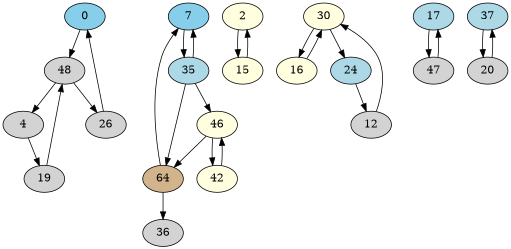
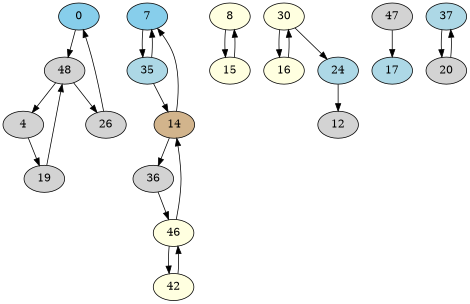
node "2": label "2" -> "8"
edge "17" -> "47": removed
edge "12" -> "30": removed
edge "35" -> "46": now "36" -> "46"
node "64": label "64" -> "14"
